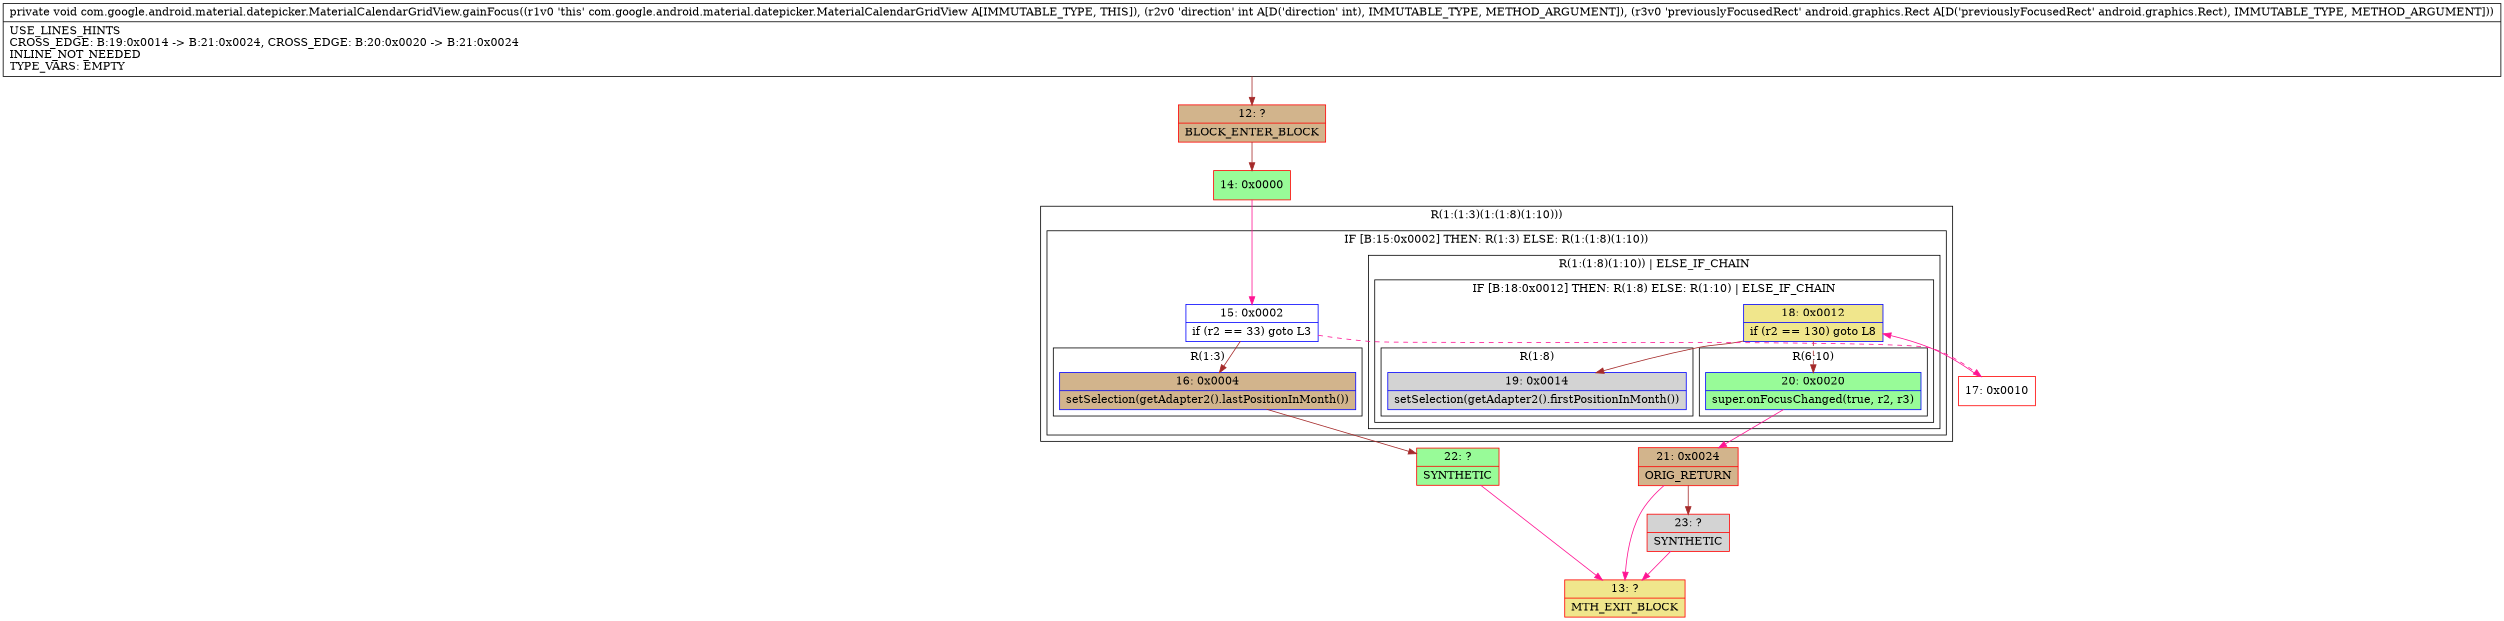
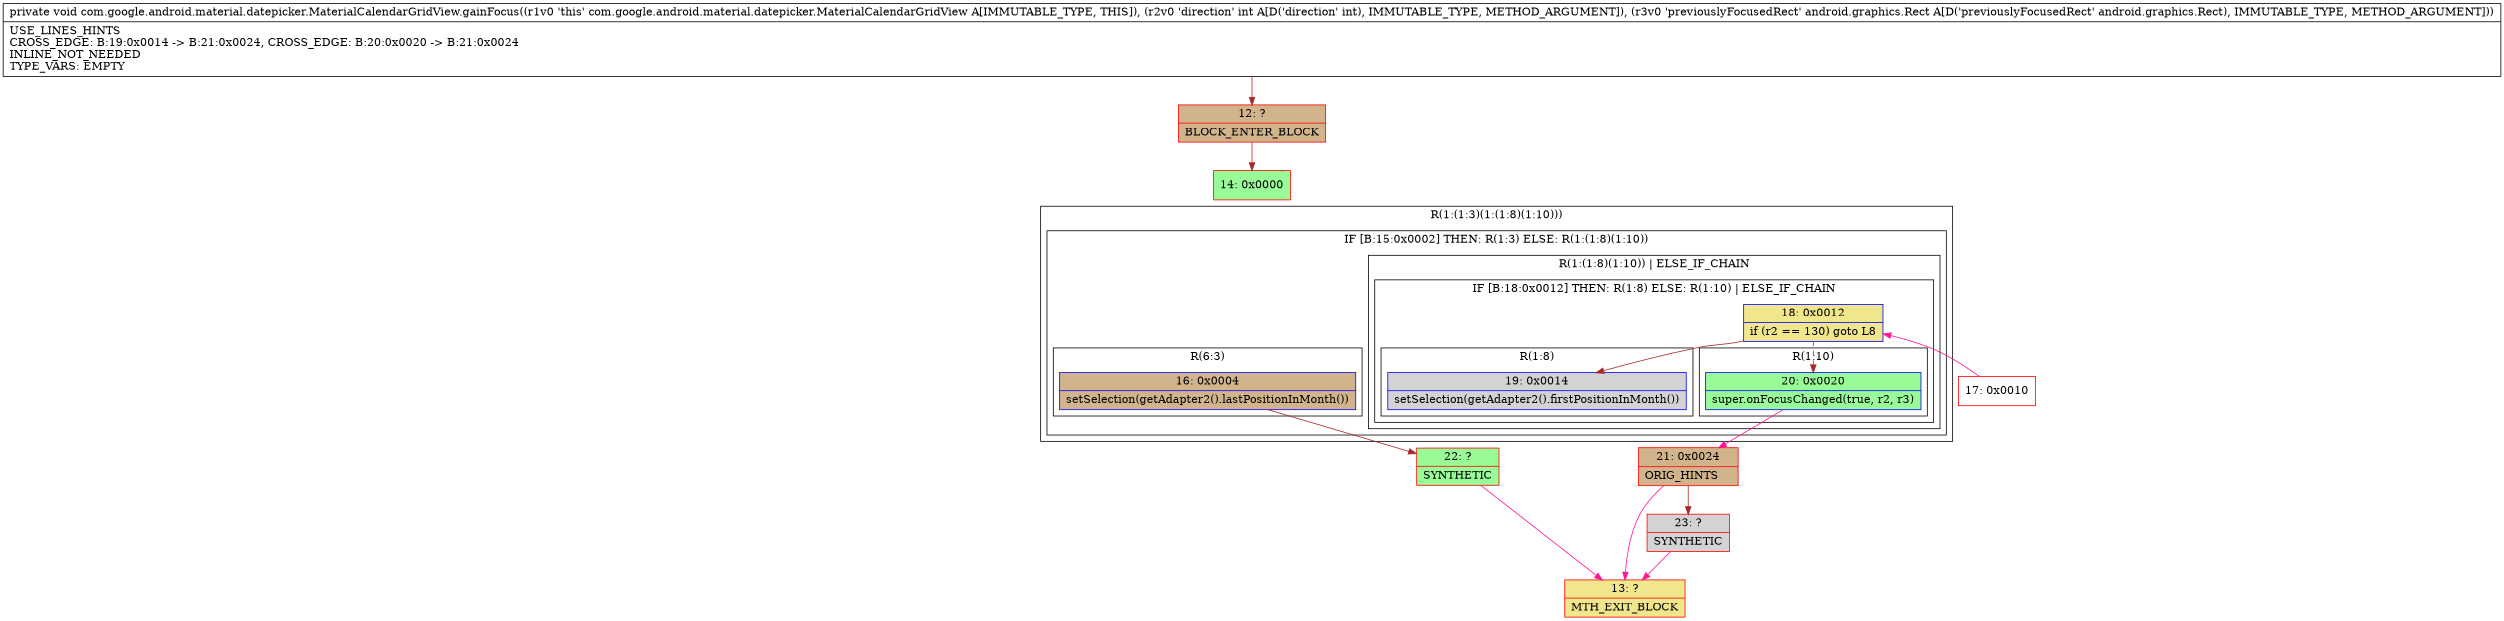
node "15: 0x0002": removed
cluster "R(1:3)": label "R(1:3)" -> "R(6:3)"
cluster "R(6:10)": label "R(6:10)" -> "R(1:10)"
node "21: 0x0024": text "ORIG_RETURN" -> "ORIG_HINTS"
